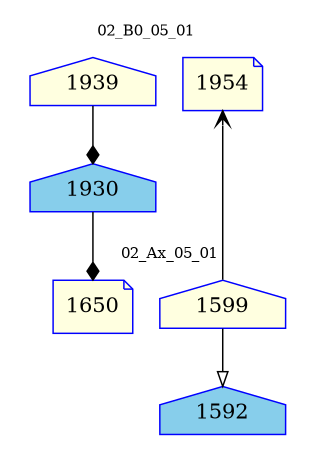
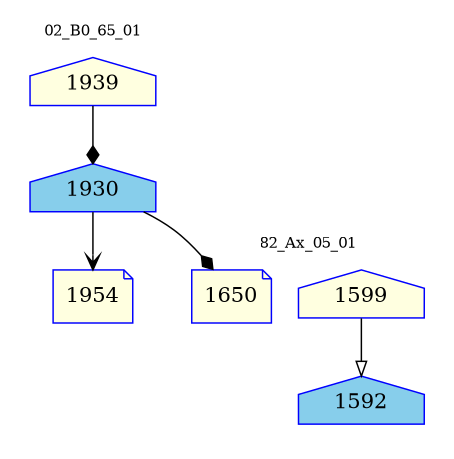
cluster "02_B0_05_01": label "02_B0_05_01" -> "02_B0_65_01"
edge "1599" -> "1954": now "1930" -> "1954"
cluster "02_Ax_05_01": label "02_Ax_05_01" -> "82_Ax_05_01"
